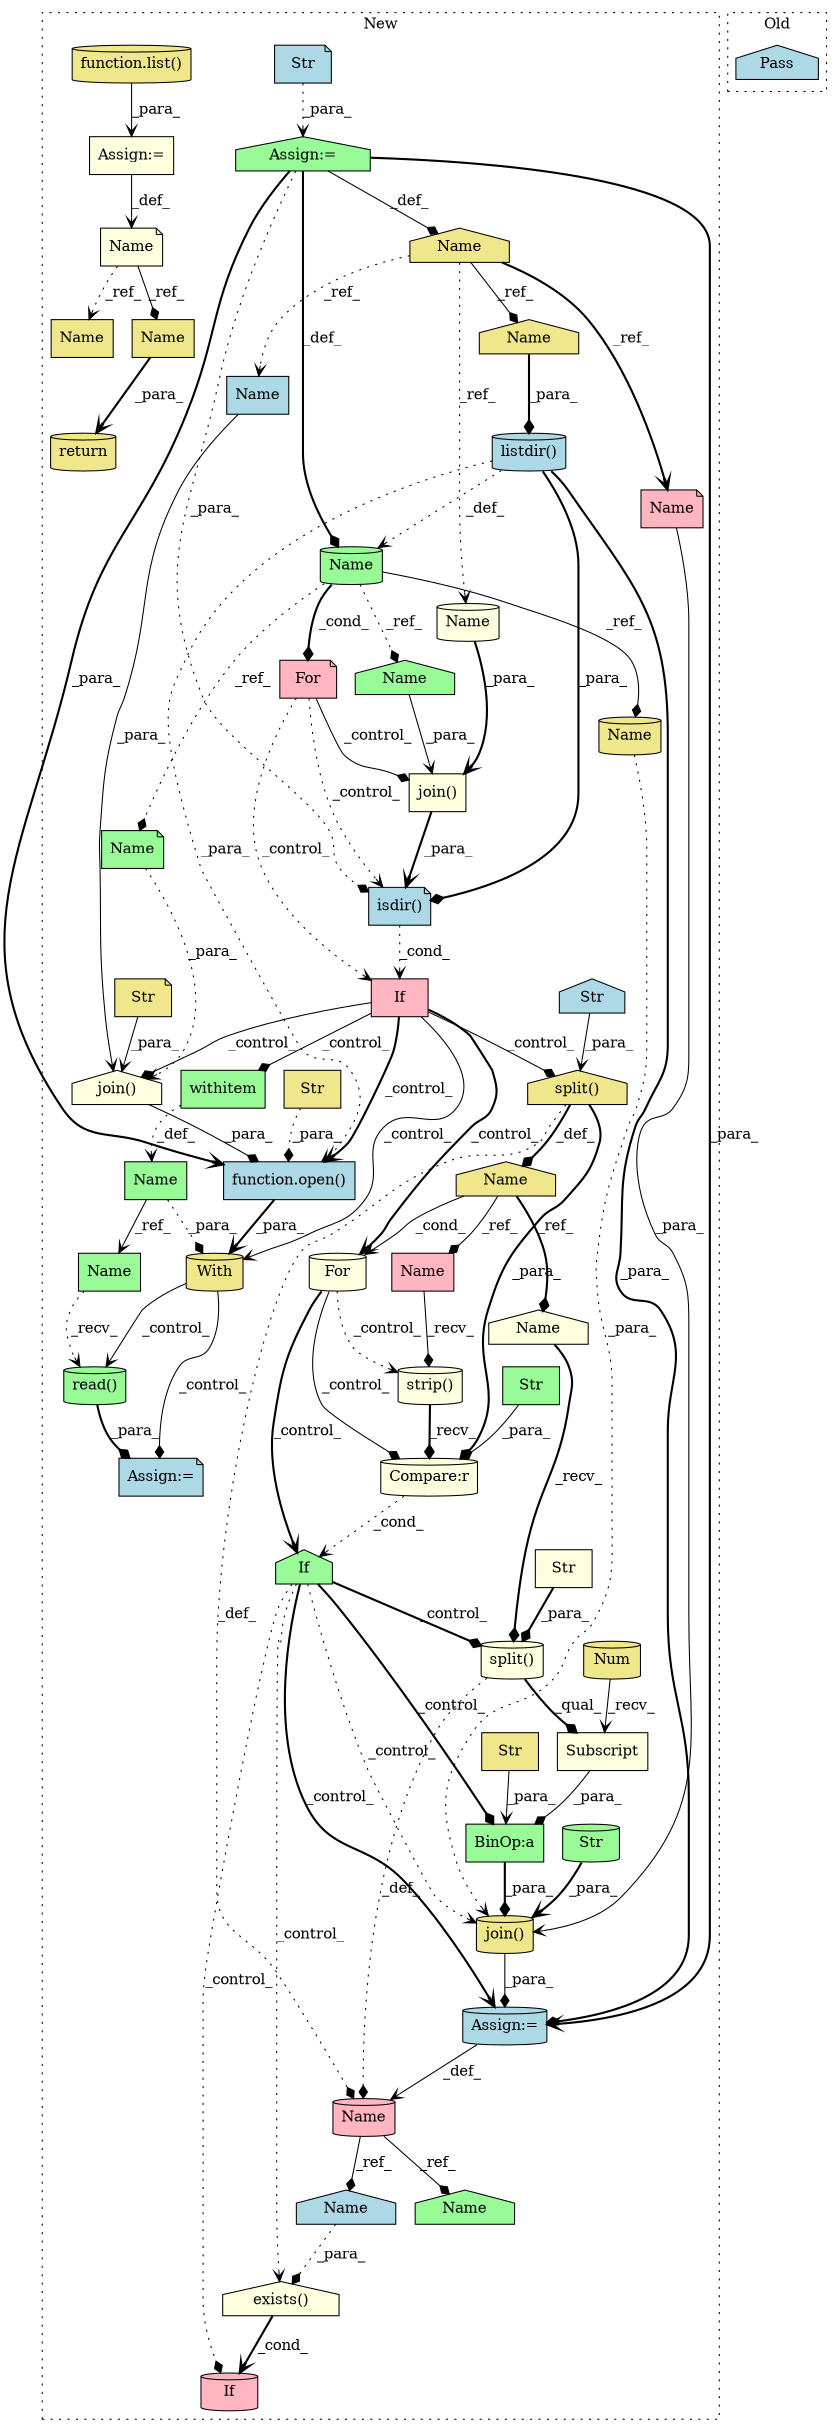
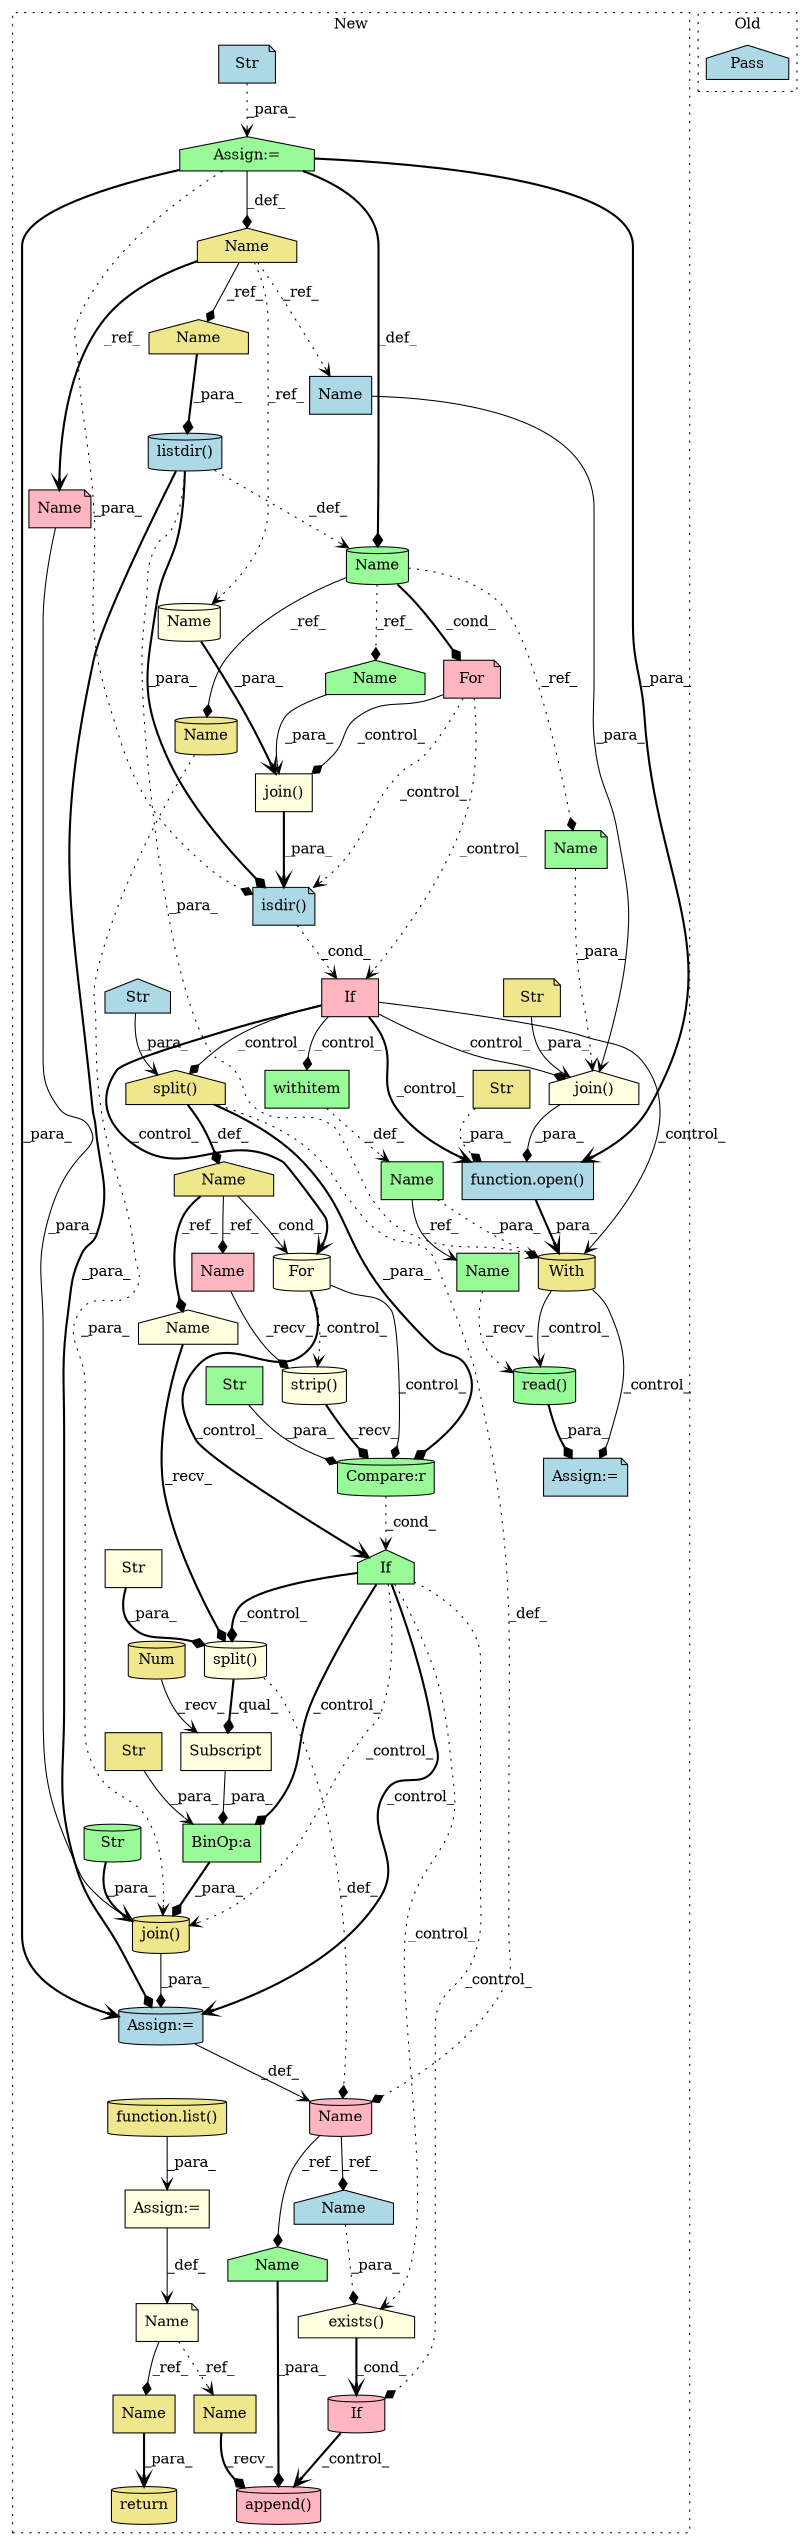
edge "listdir()" -> "function.open()": now "listdir()" -> "With"
node "Compare:r": fillcolor lightyellow -> palegreen
node "append()": added
